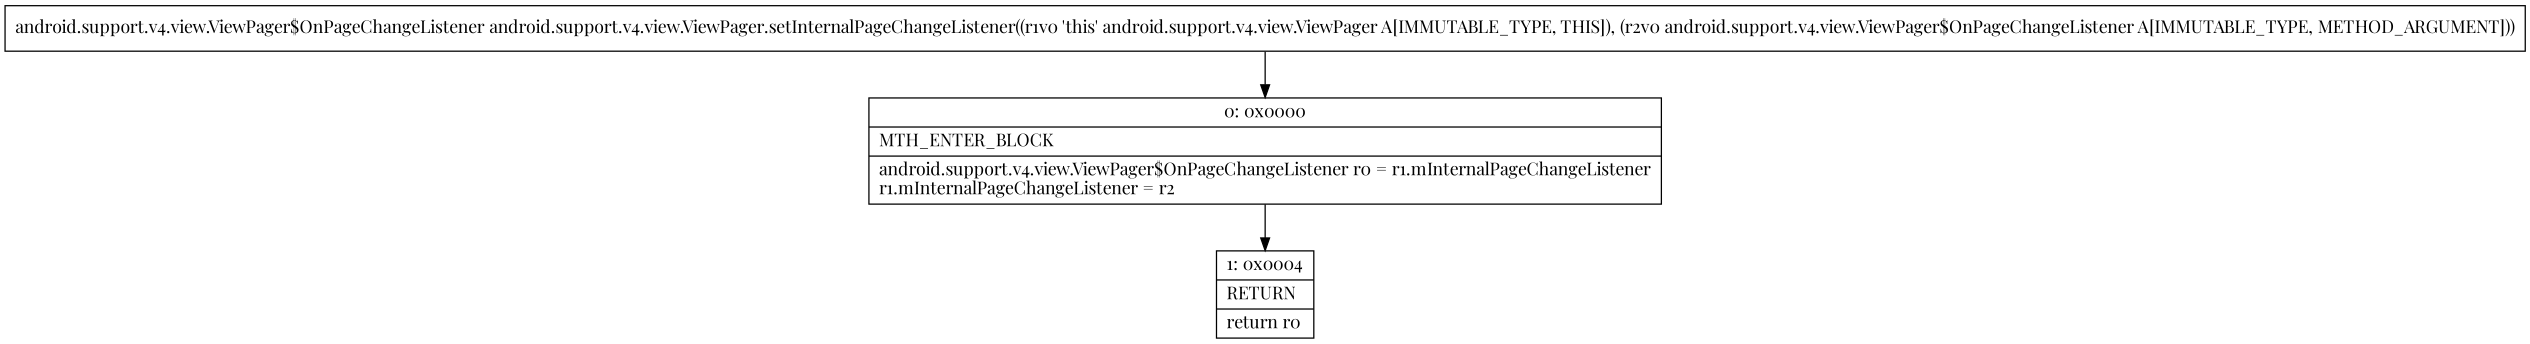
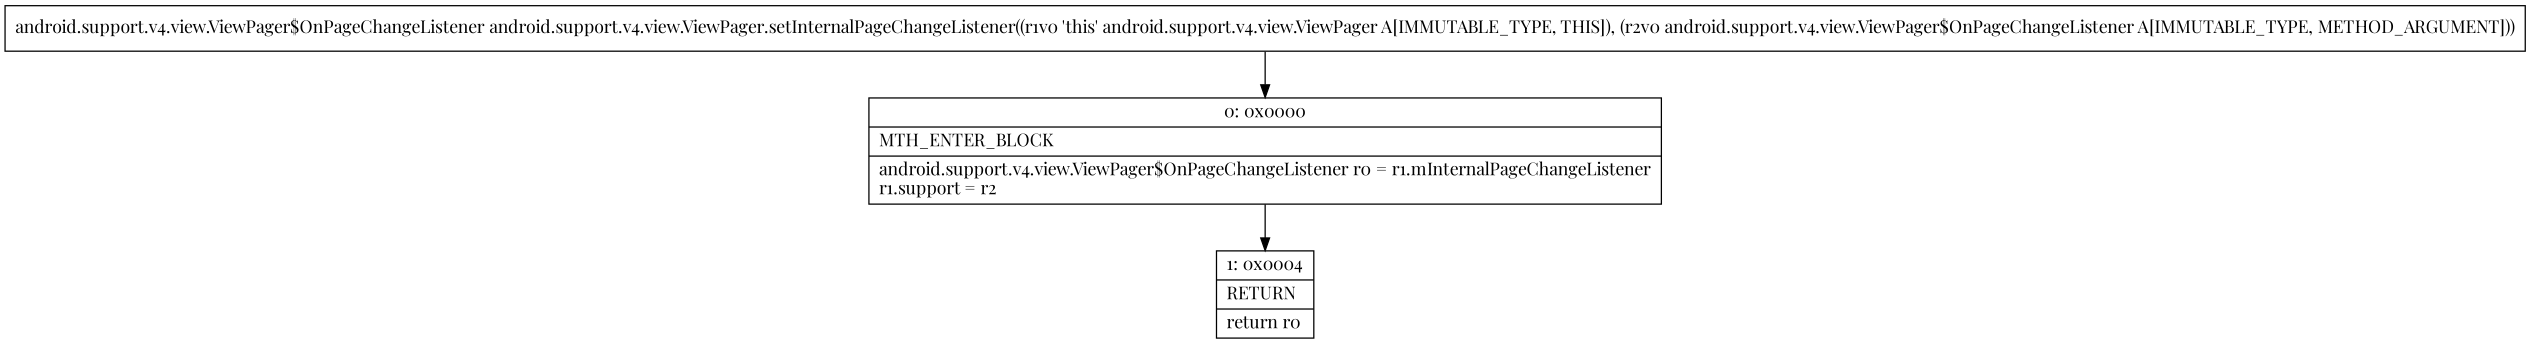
node "0: 0x0000": text "r1.mInternalPageChangeListener = r2" -> "r1.support = r2"
